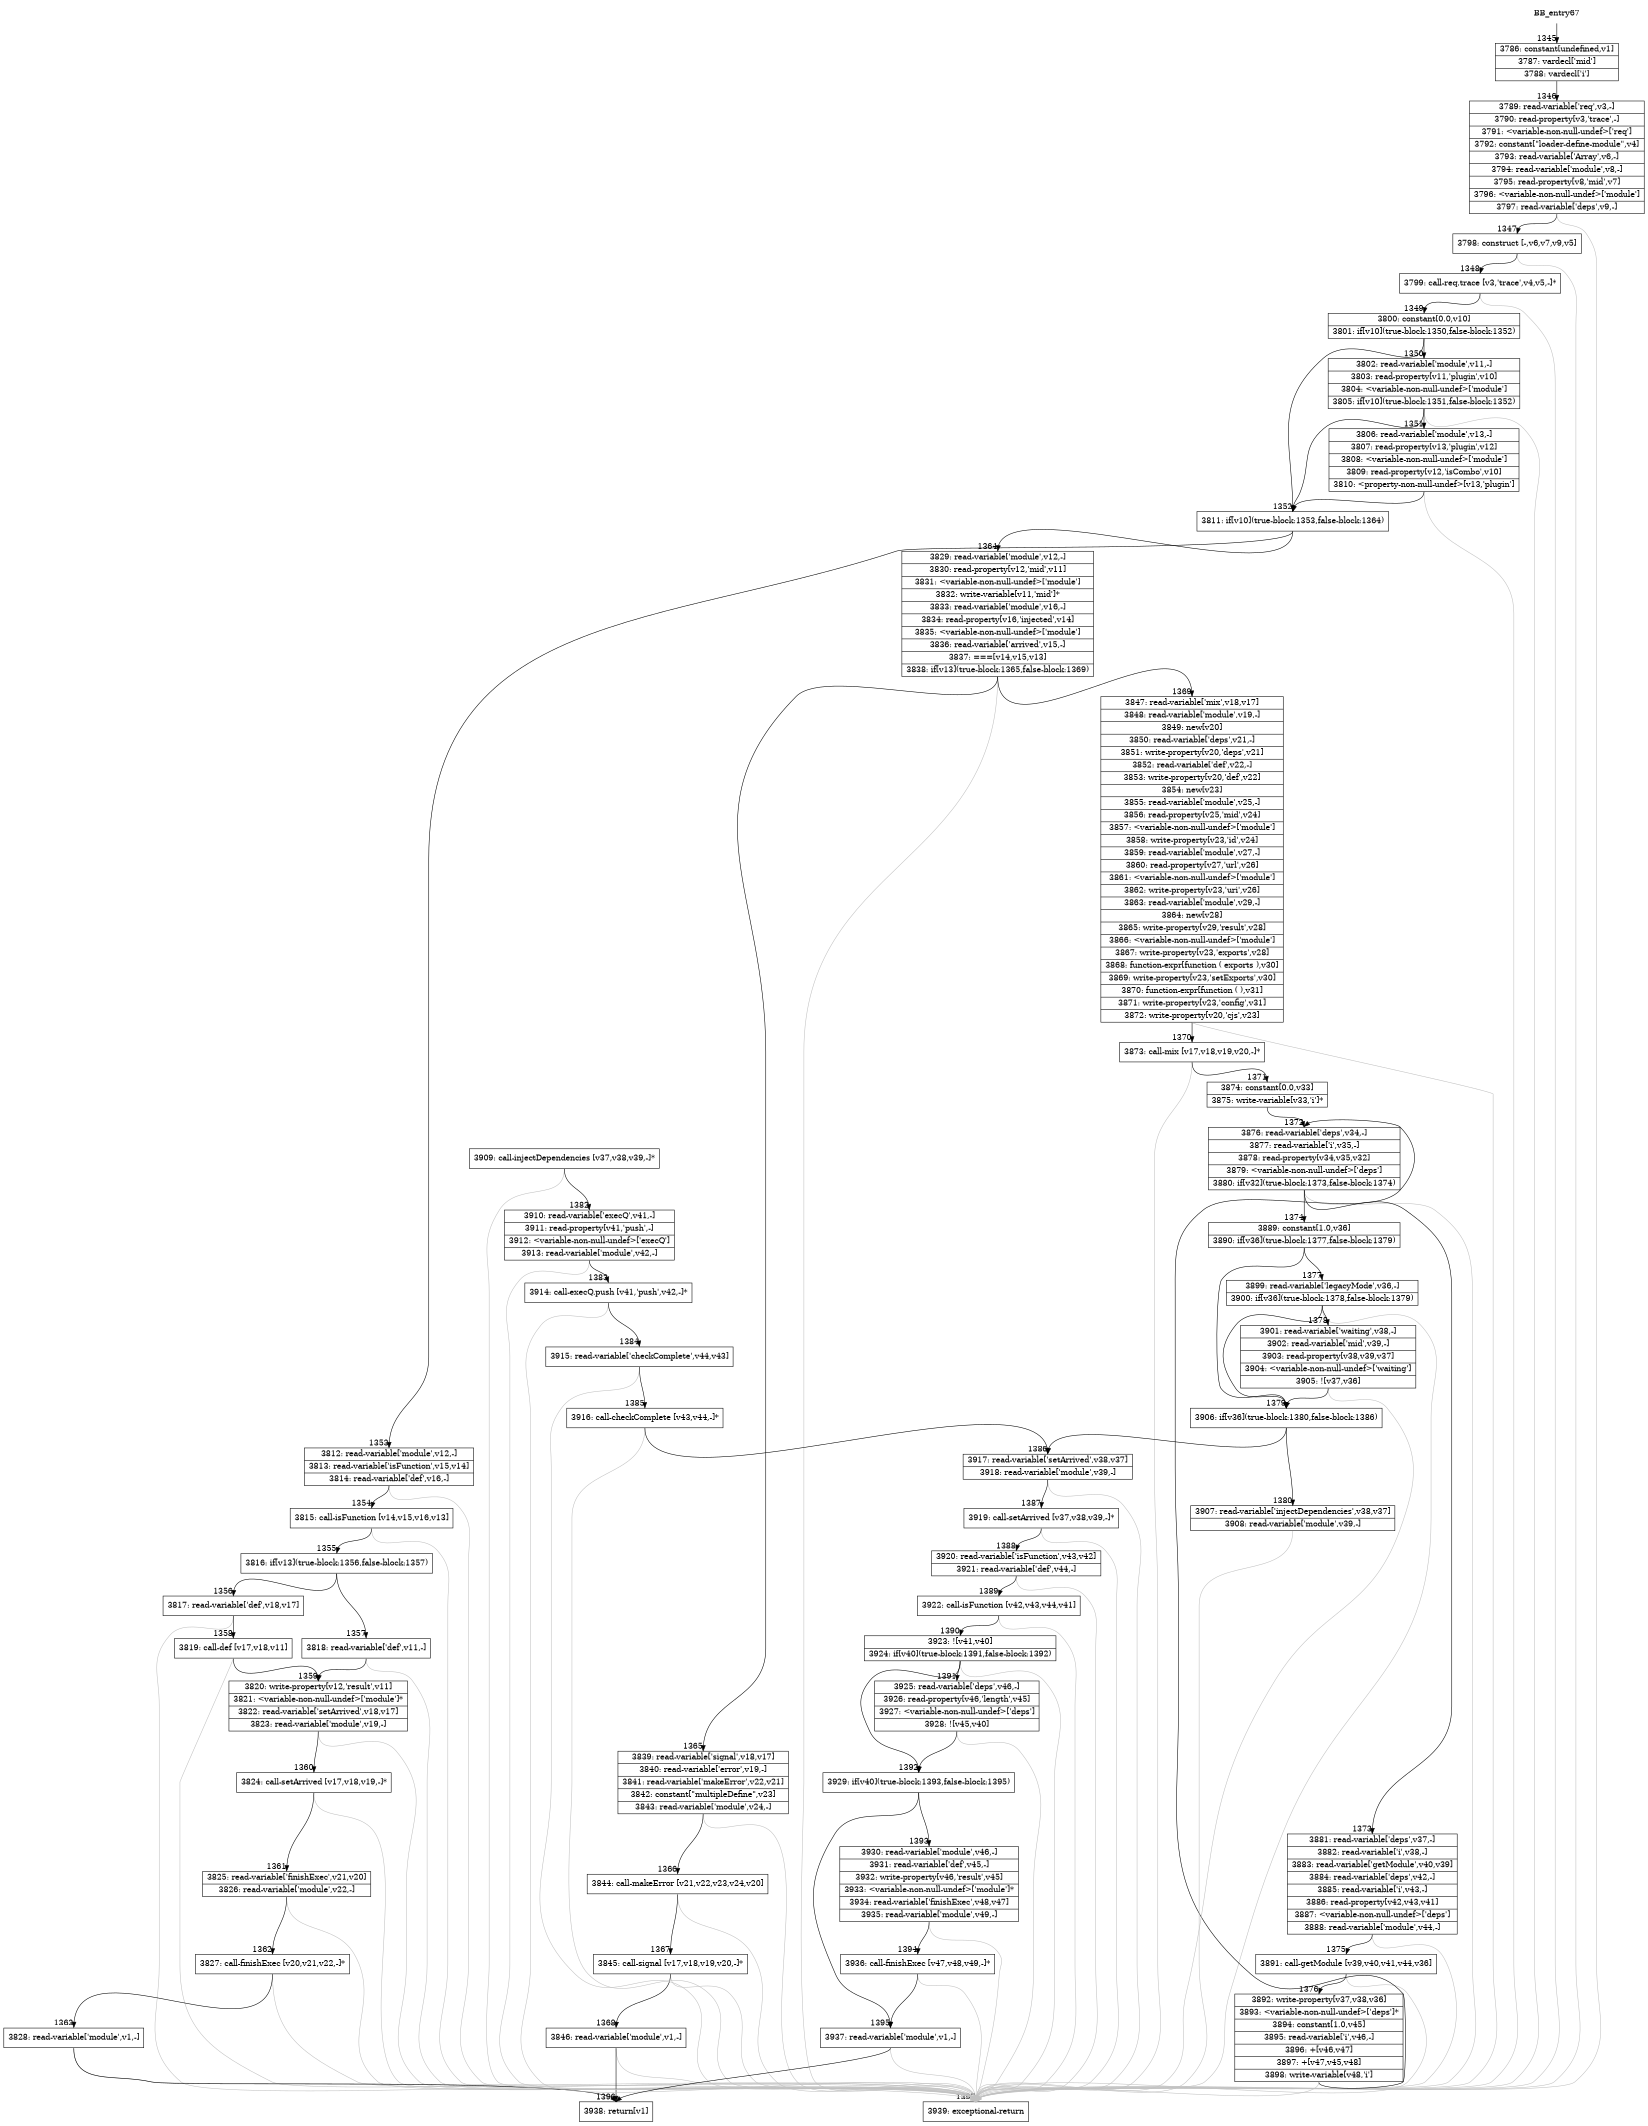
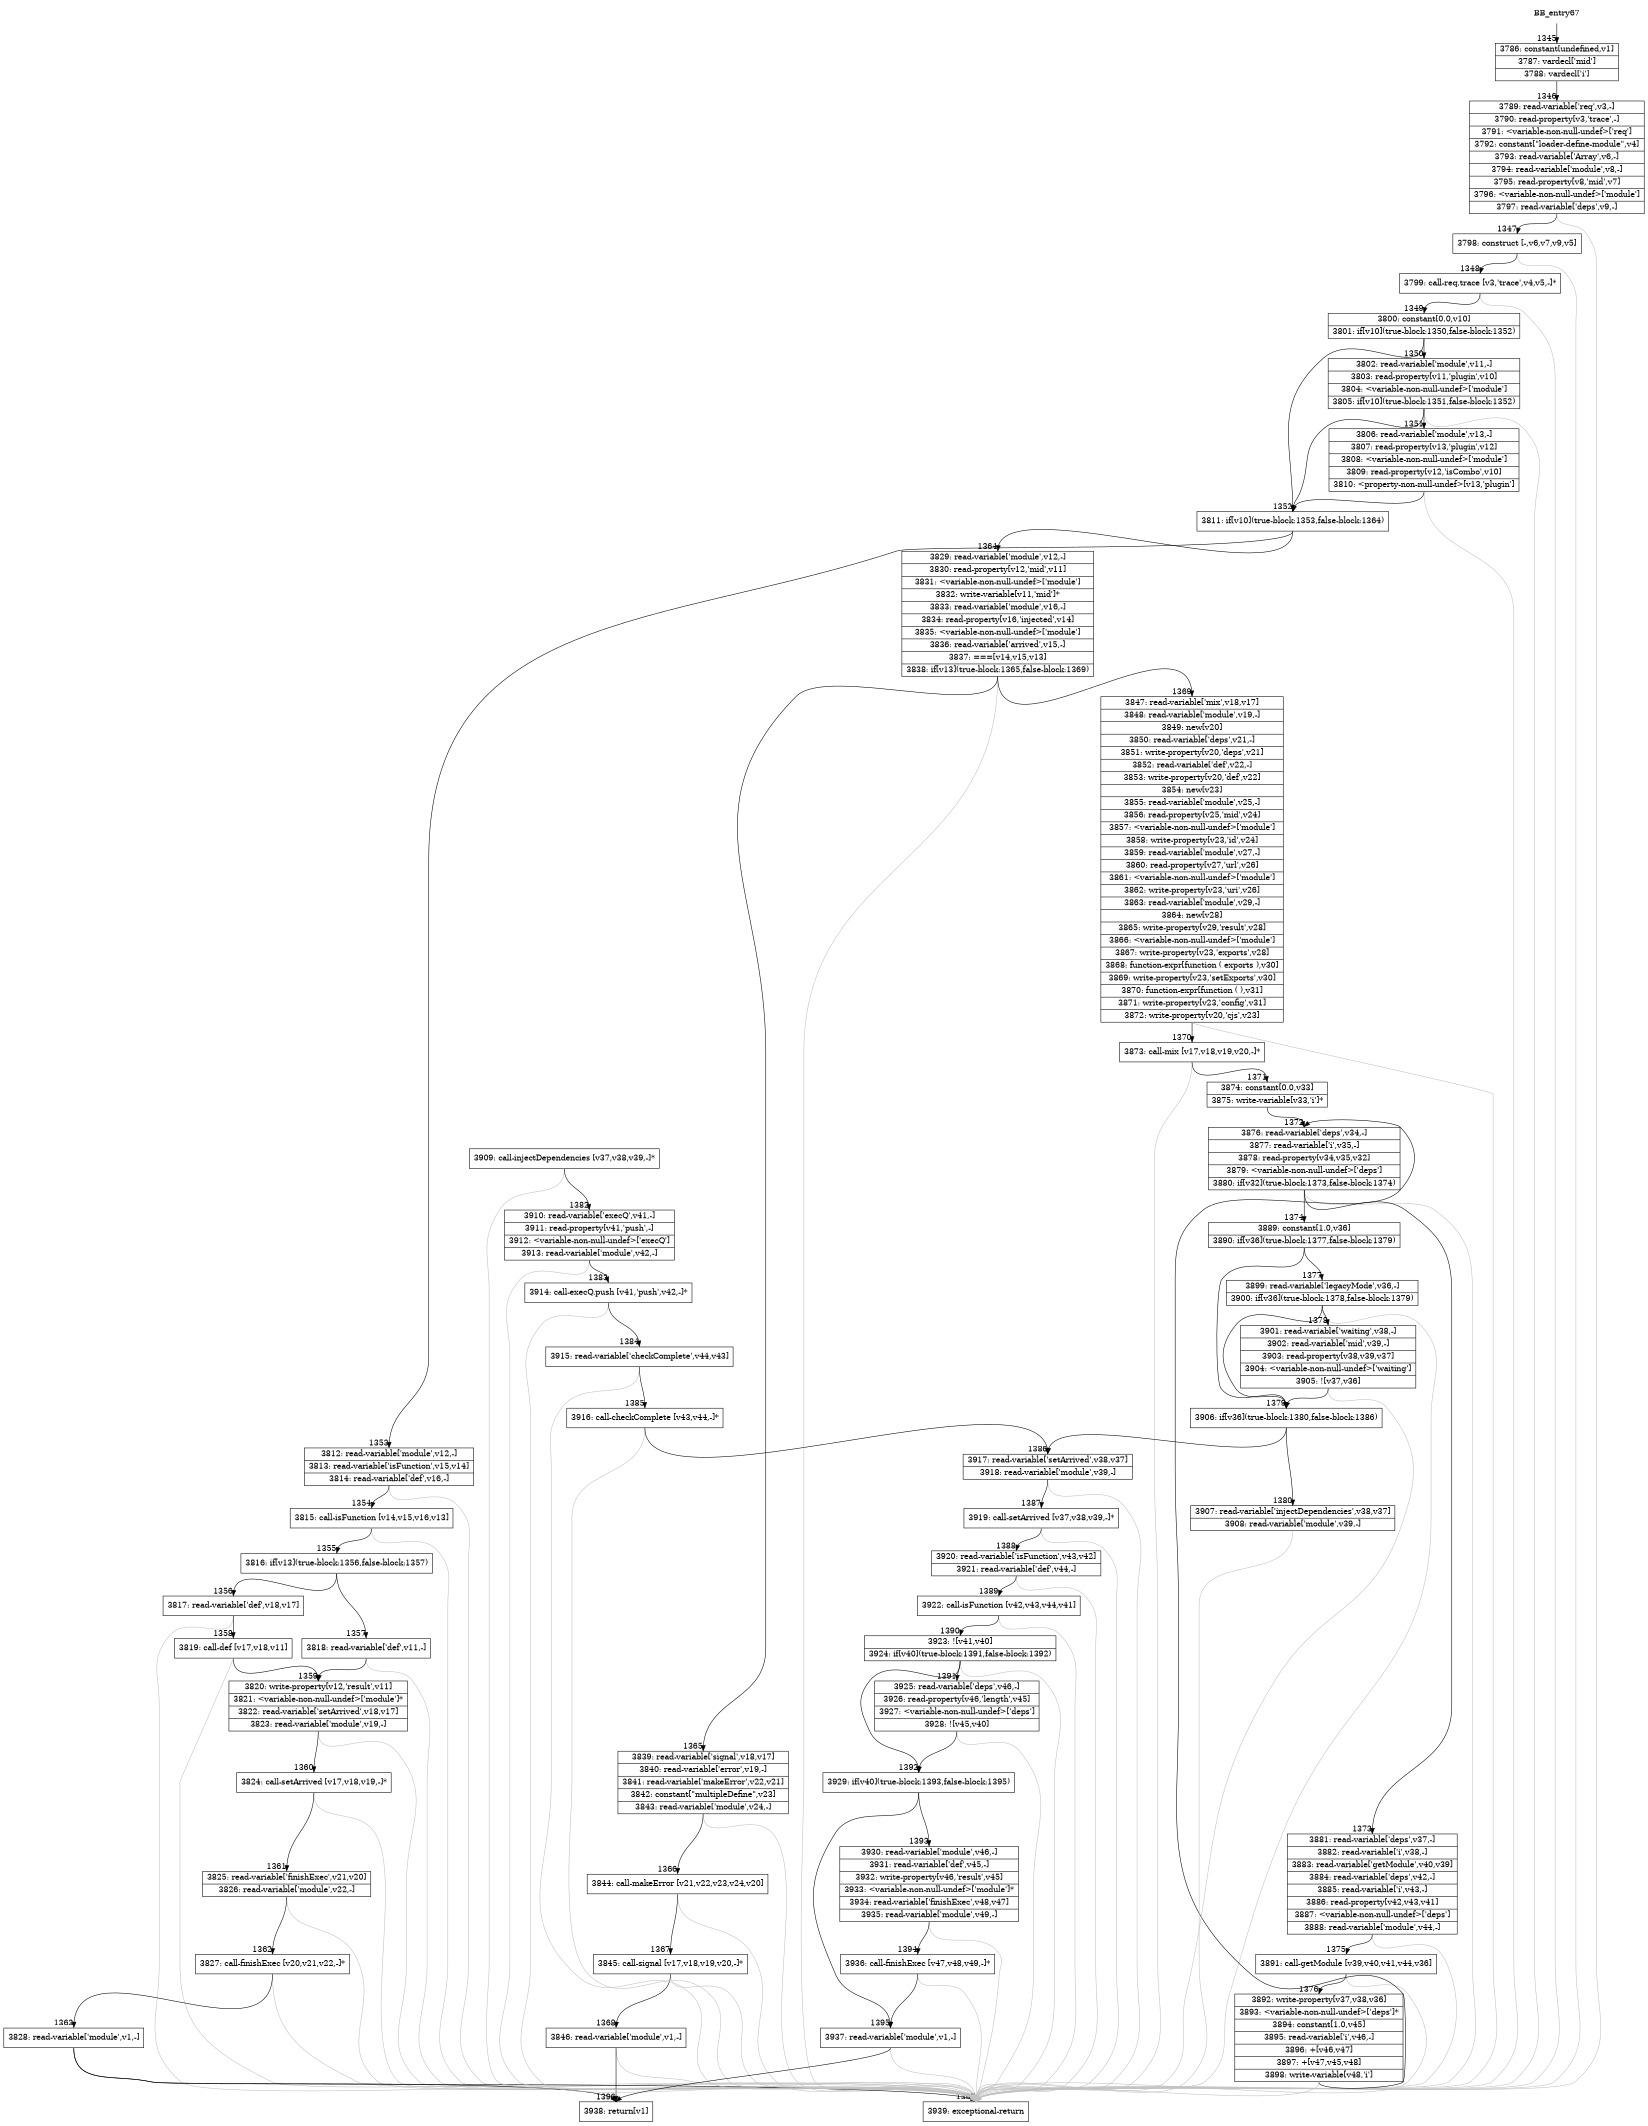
edge "3828: read-variable['module',v1,-]" -> "3939: exceptional-return": color gray -> black
